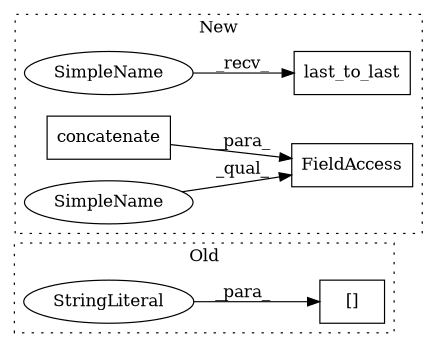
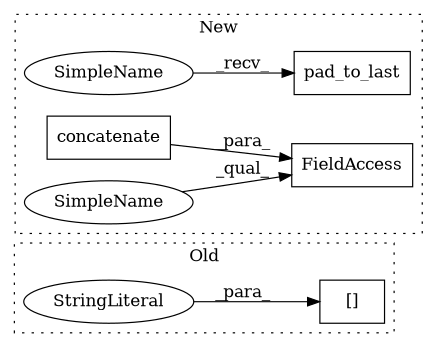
node "last_to_last": label "last_to_last" -> "pad_to_last"
